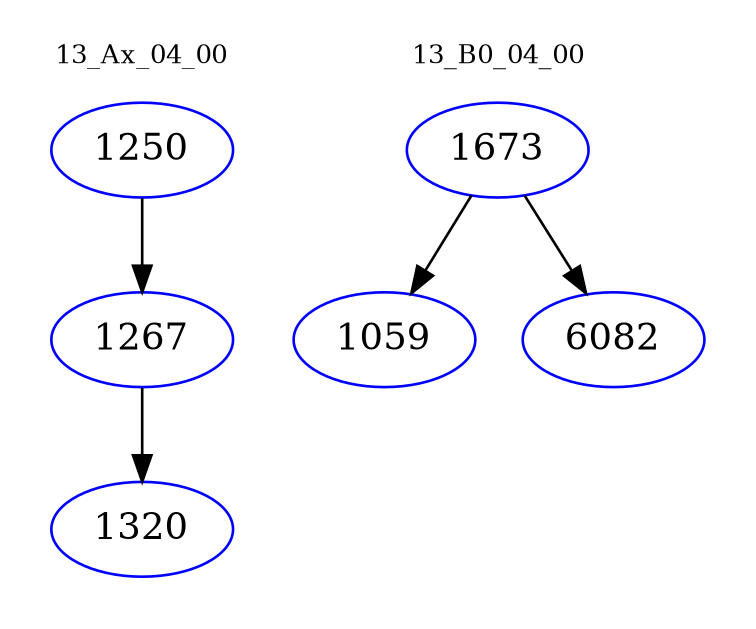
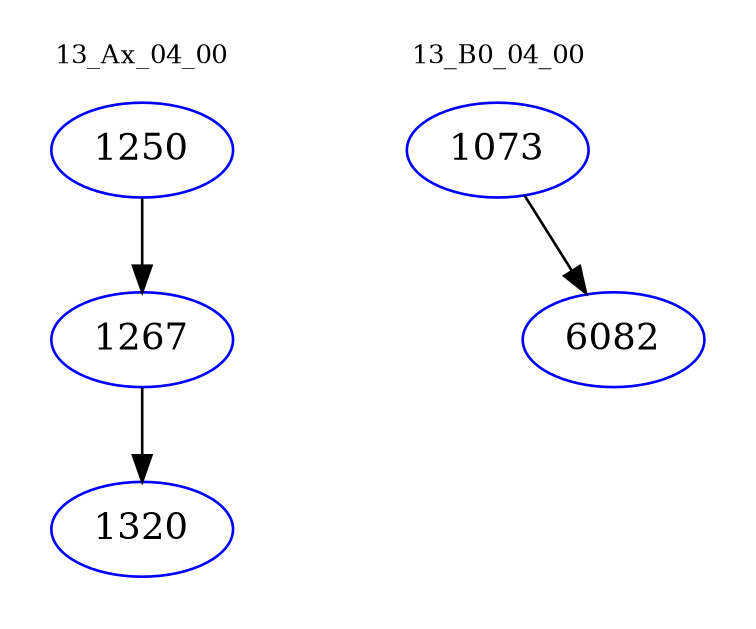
node "1673": label "1673" -> "1073"
node "1059": removed
